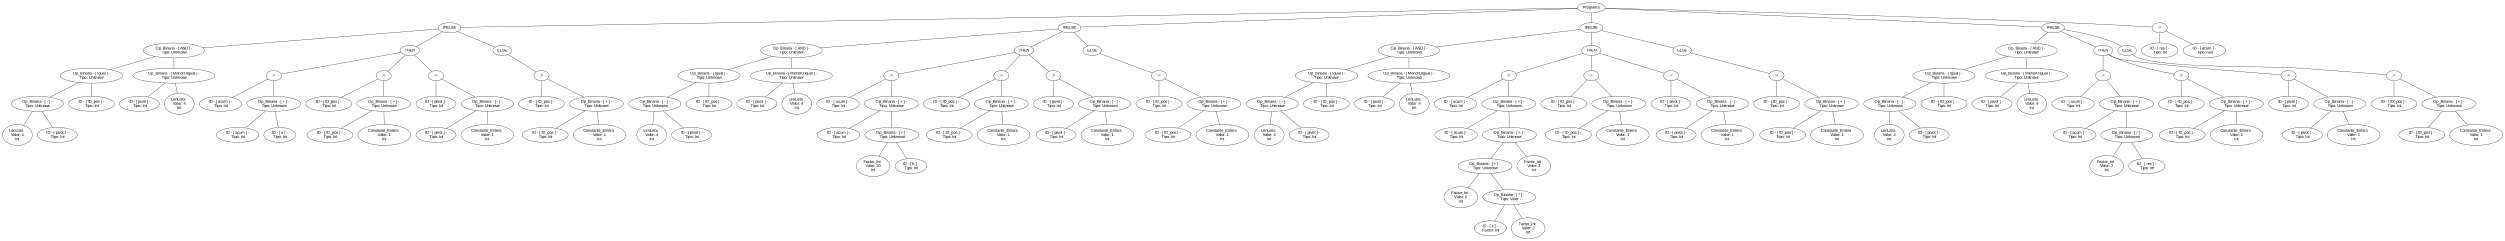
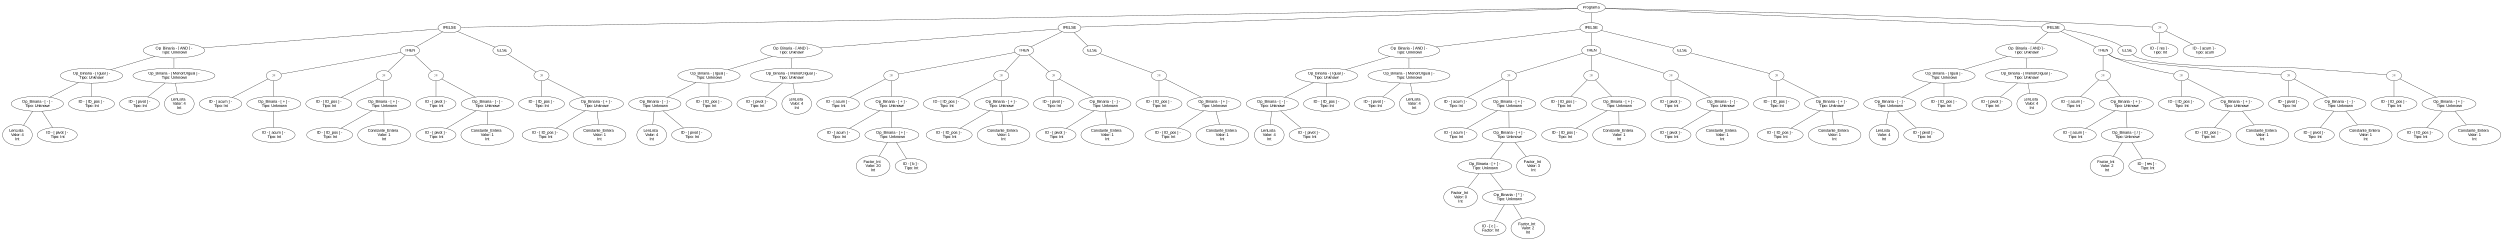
node "ID - [ acum ] - Tipo: null": label "ID - [ acum ] - Tipo: null" -> "ID - [ acum ] - Tipo: acum"
node "ID - [ a ] - Tipo: Int": removed
node "Op_Binaria - [ * ] - Tipo: Valor": label "Op_Binaria - [ * ] - Tipo: Valor" -> "Op_Binaria - [ * ] - Tipo: Unknown"
